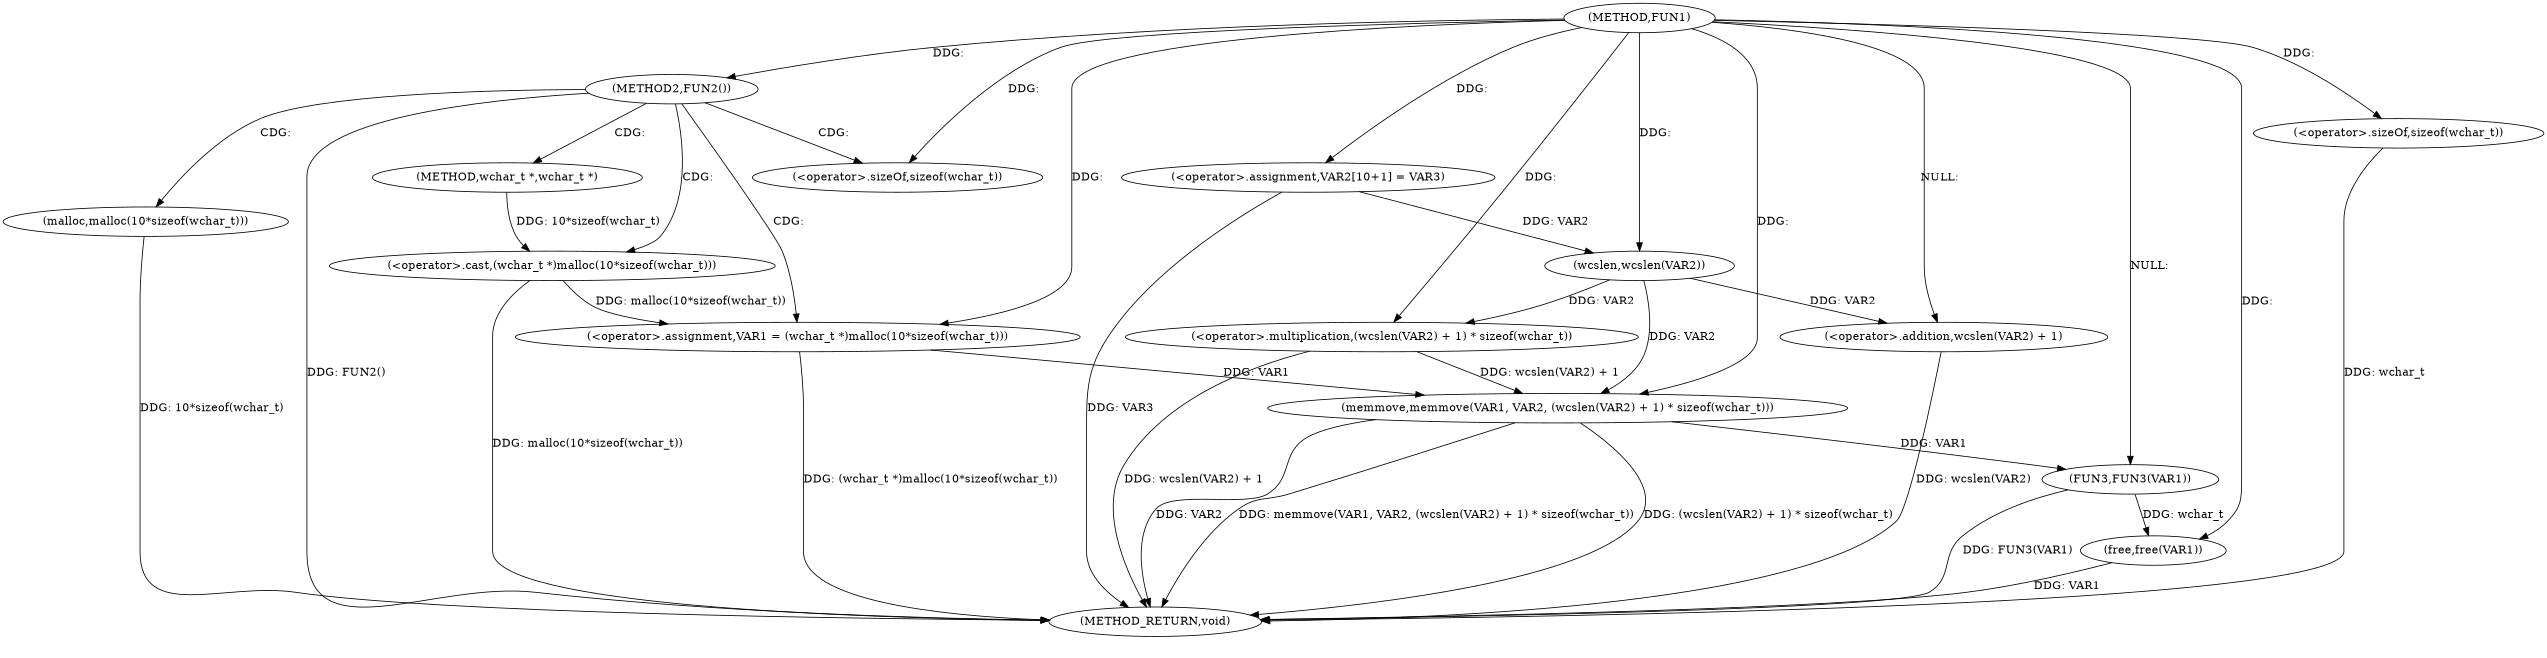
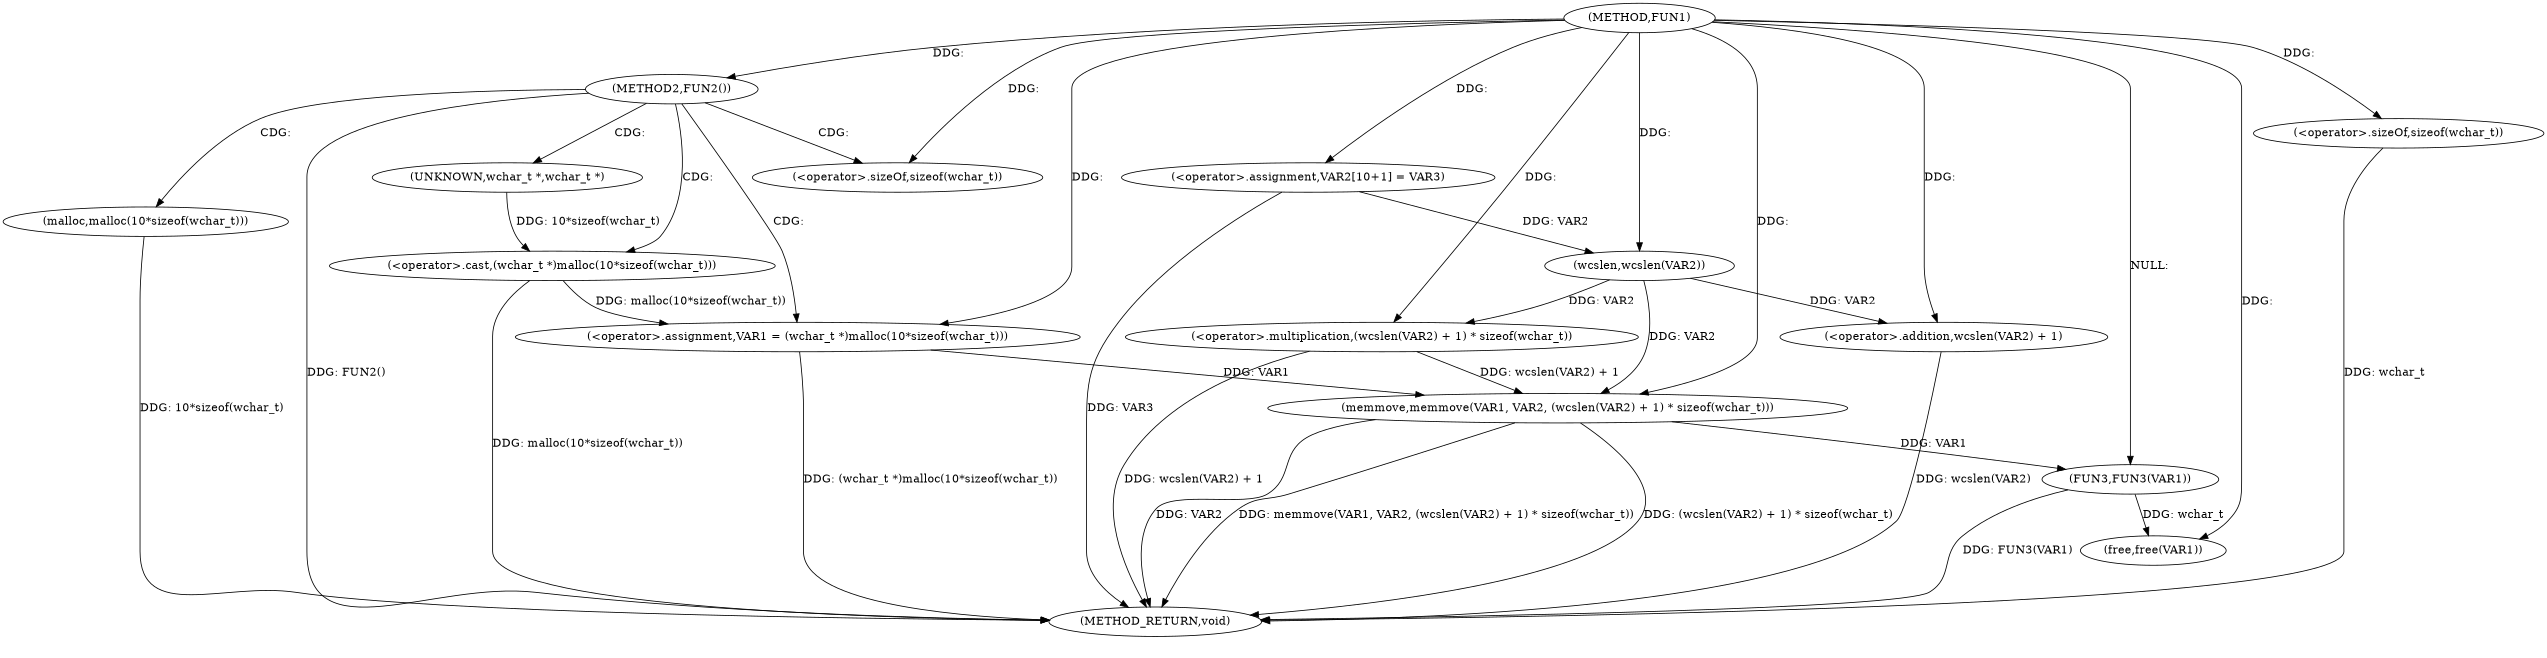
node "(METHOD,wchar_t *,wchar_t *)": label "(METHOD,wchar_t *,wchar_t *)" -> "(UNKNOWN,wchar_t *,wchar_t *)"
edge "(METHOD,FUN1)" -> "(<operator>.addition,wcslen(VAR2) + 1)": label "NULL: " -> "DDG: "
edge "(free,free(VAR1))" -> "(METHOD_RETURN,void)": removed, label "DDG: VAR1"
